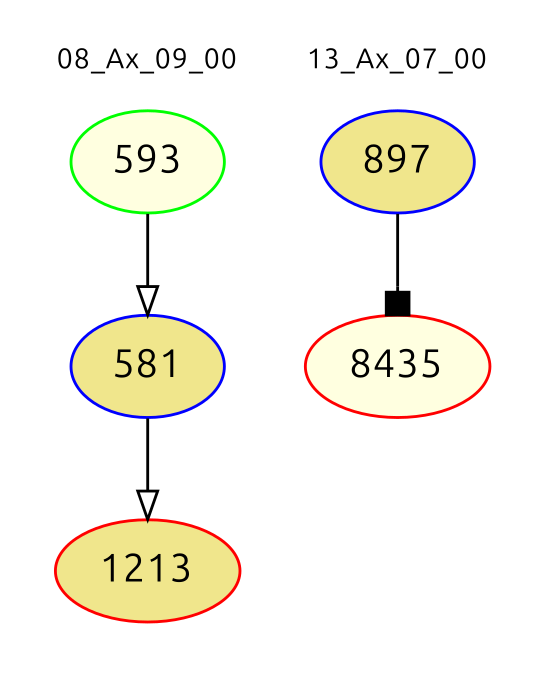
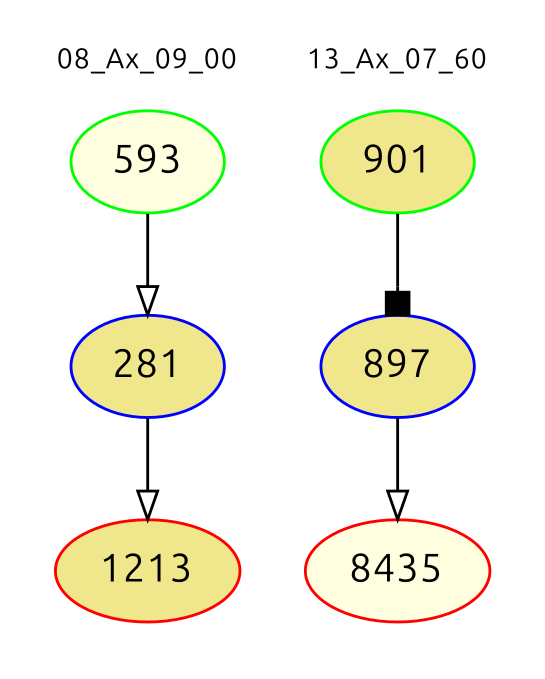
cluster "13_Ax_07_00": label "13_Ax_07_00" -> "13_Ax_07_60"
node "901": added
edge "897" -> "8435": arrowhead box -> onormal
node "581": label "581" -> "281"
